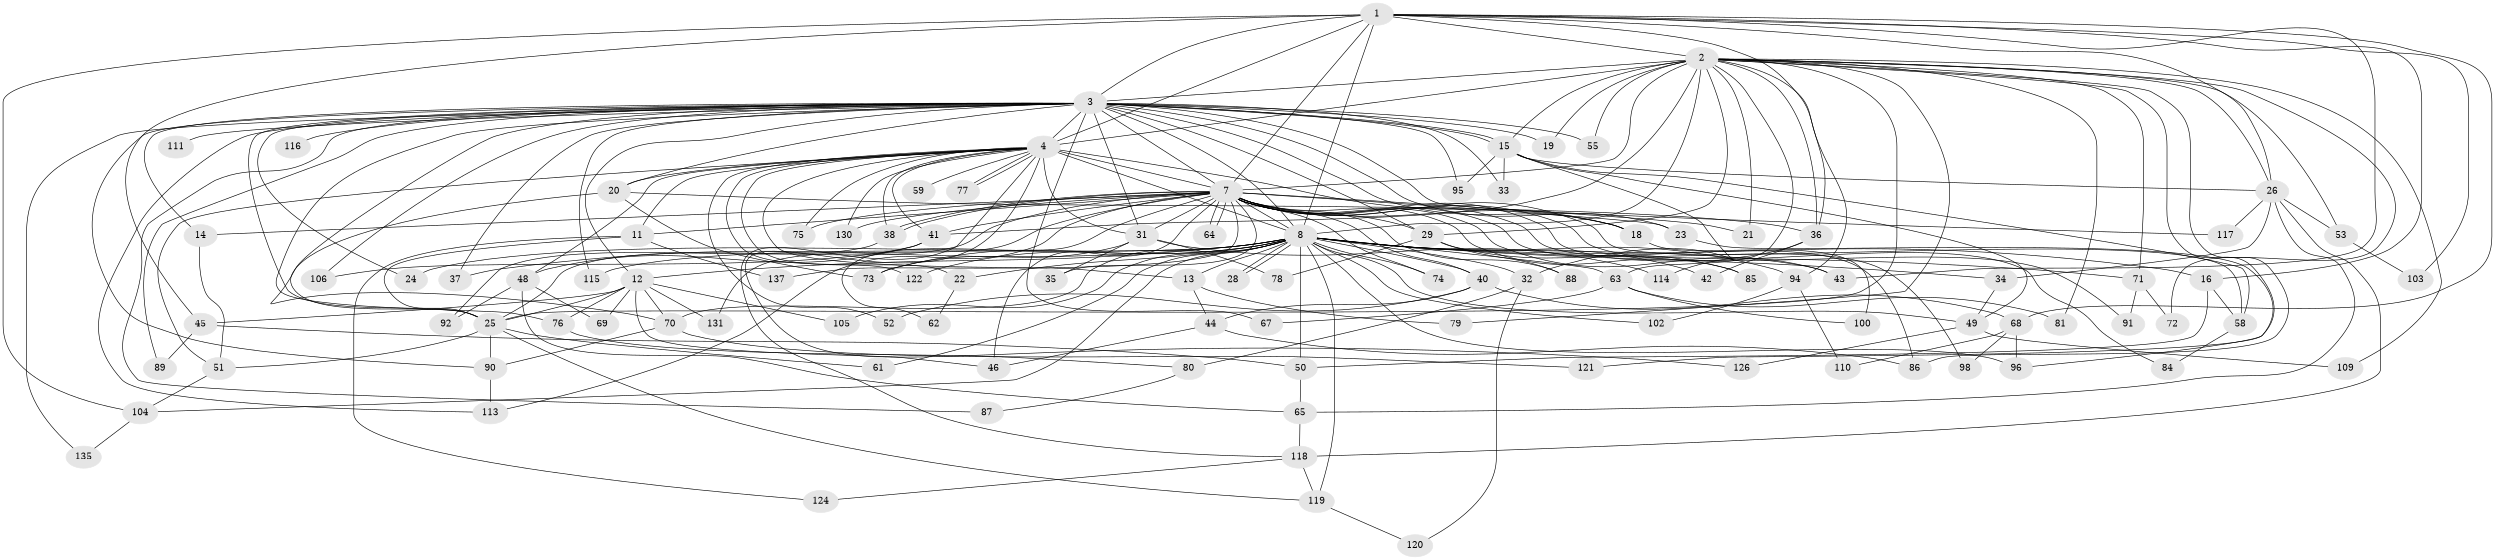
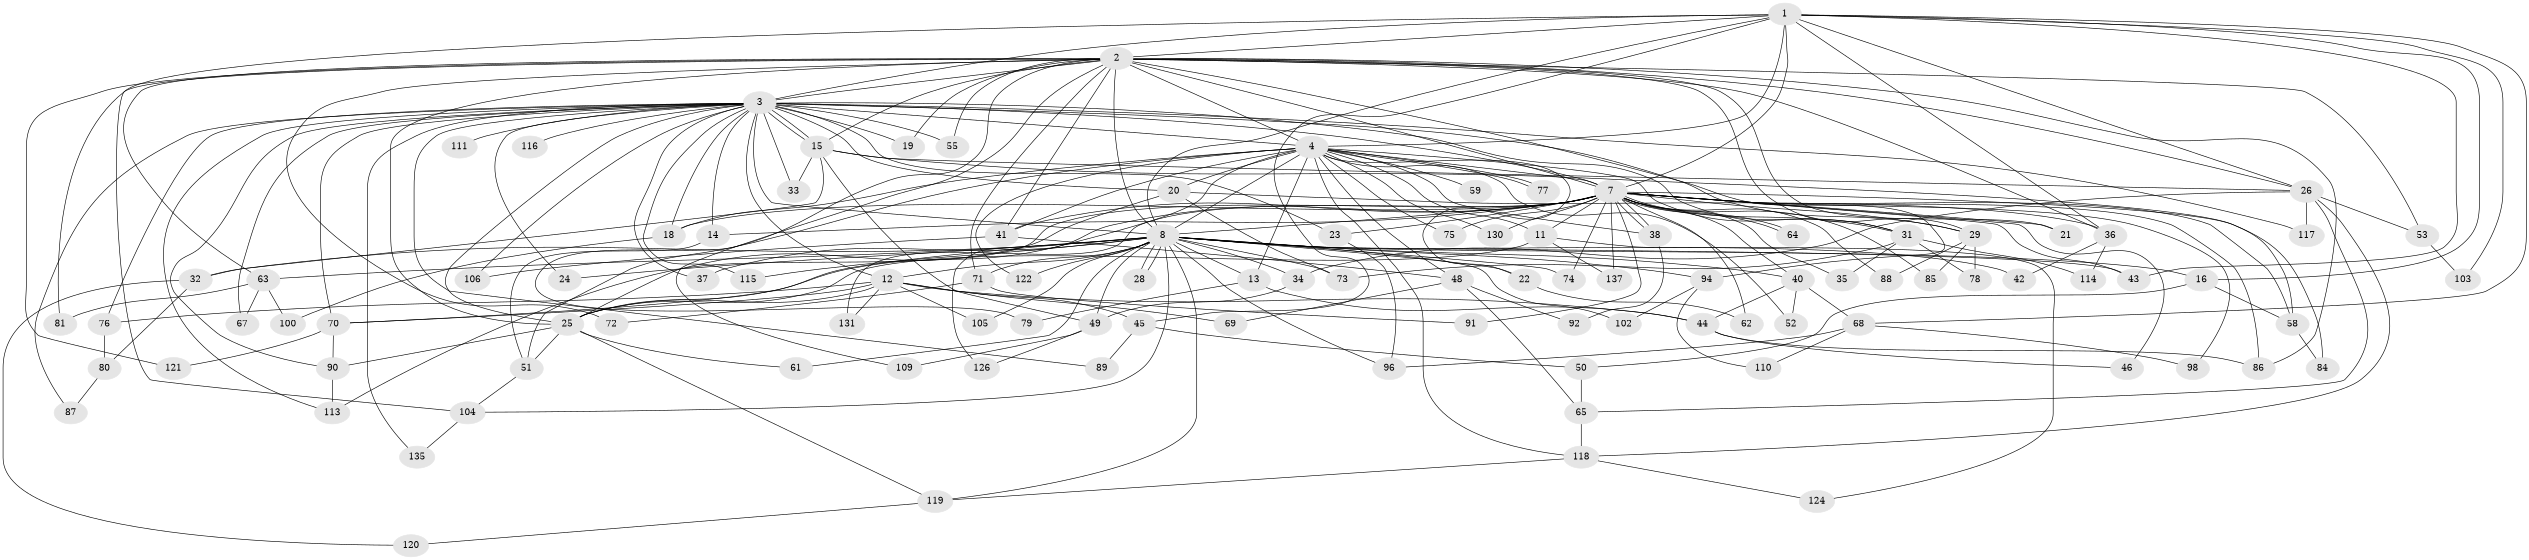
node "95": removed
edge "8" -- "50": removed
edge "12" -- "46": now "12" -- "44"
